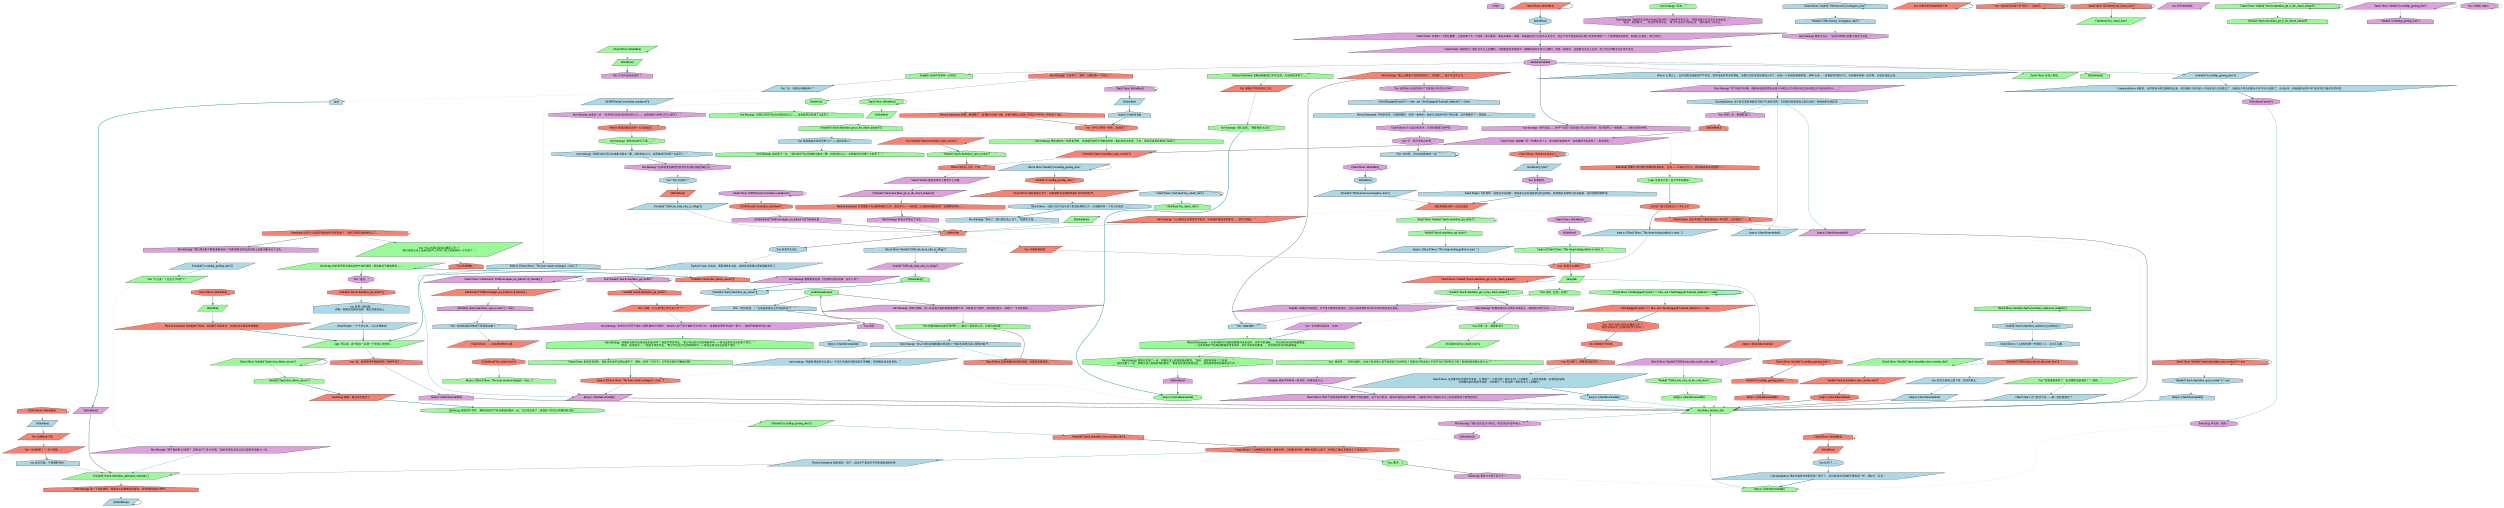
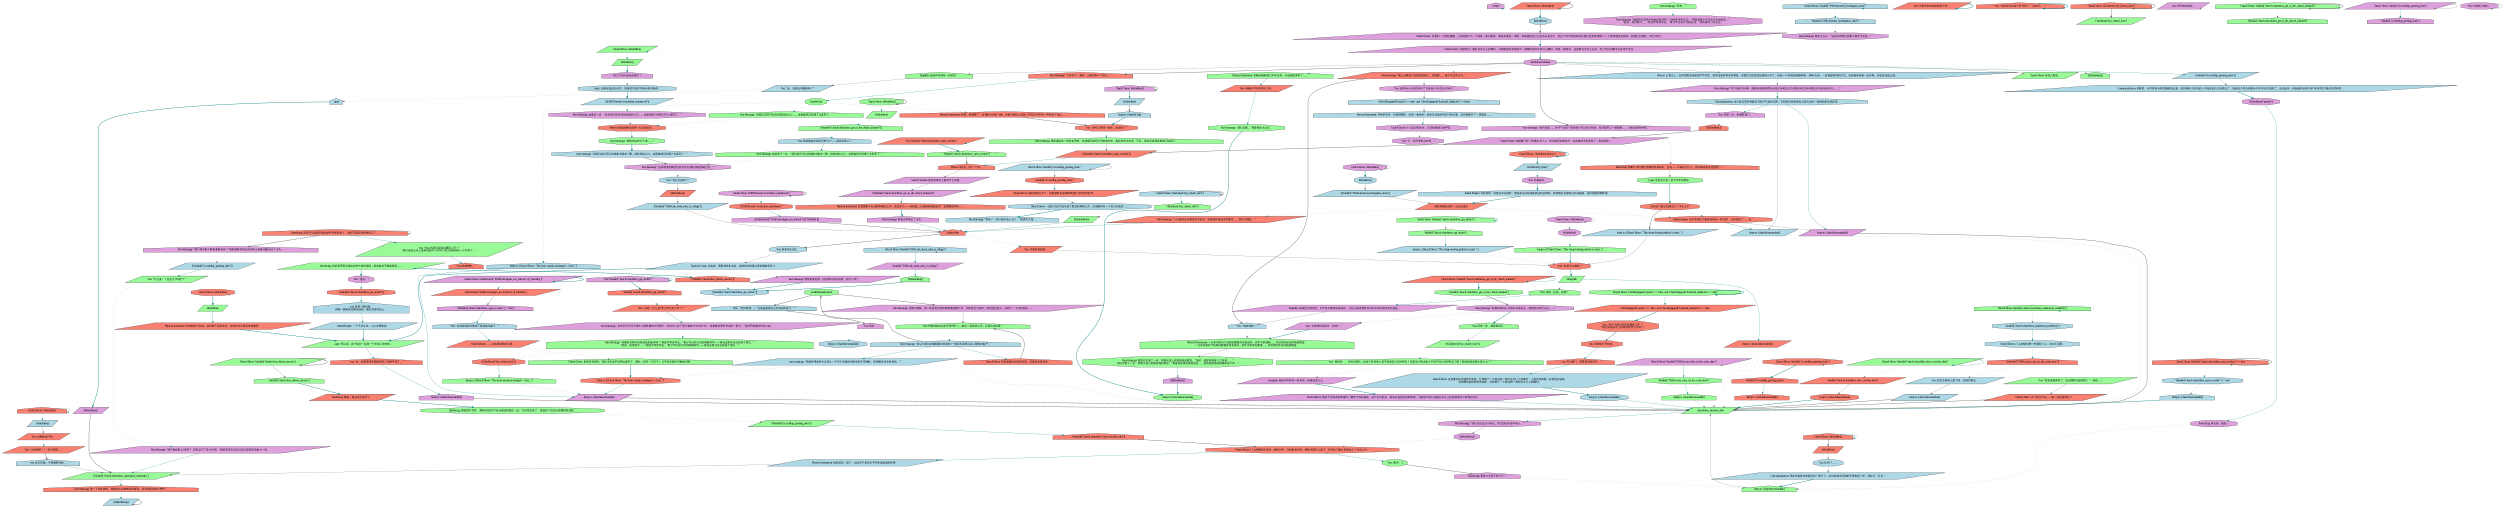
edge "churchdoormainhub" -> "Kim Kitsuragi: “工具坏了，警官。试着控制一下自己。”": added
node "Logic: 如果你想进去的话，直接把它撬开可能会更容易些。": added
node "You: “或许吧，无论如何都值得一试。”": removed
node "Church Doors: 大门纹丝不动——被一把挂锁锁住了。": fillcolor lightblue -> salmon
